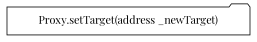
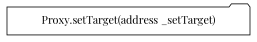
node "Proxy.setTarget(address _newTarget)": label "Proxy.setTarget(address _newTarget)" -> "Proxy.setTarget(address _setTarget)"
